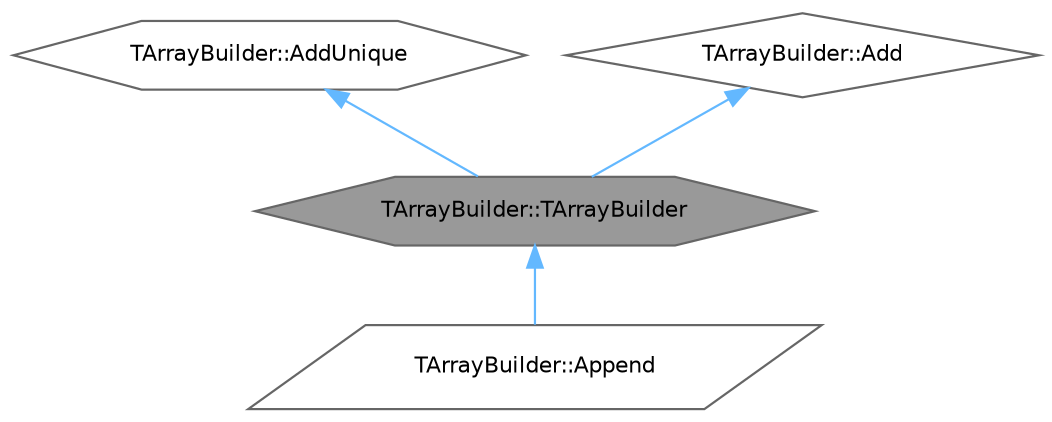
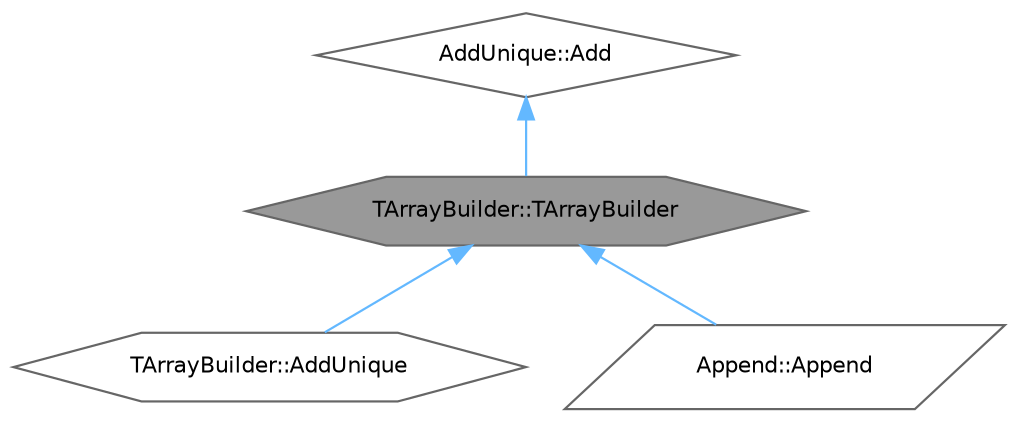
node "TArrayBuilder::Add": label "TArrayBuilder::Add" -> "AddUnique::Add"
edge "TArrayBuilder::TArrayBuilder" -> "TArrayBuilder::AddUnique": reversed
node "TArrayBuilder::Append": label "TArrayBuilder::Append" -> "Append::Append"
